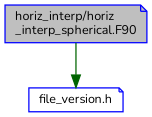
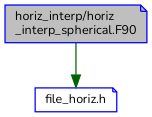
node "file_version.h": label "file_version.h" -> "file_horiz.h"
